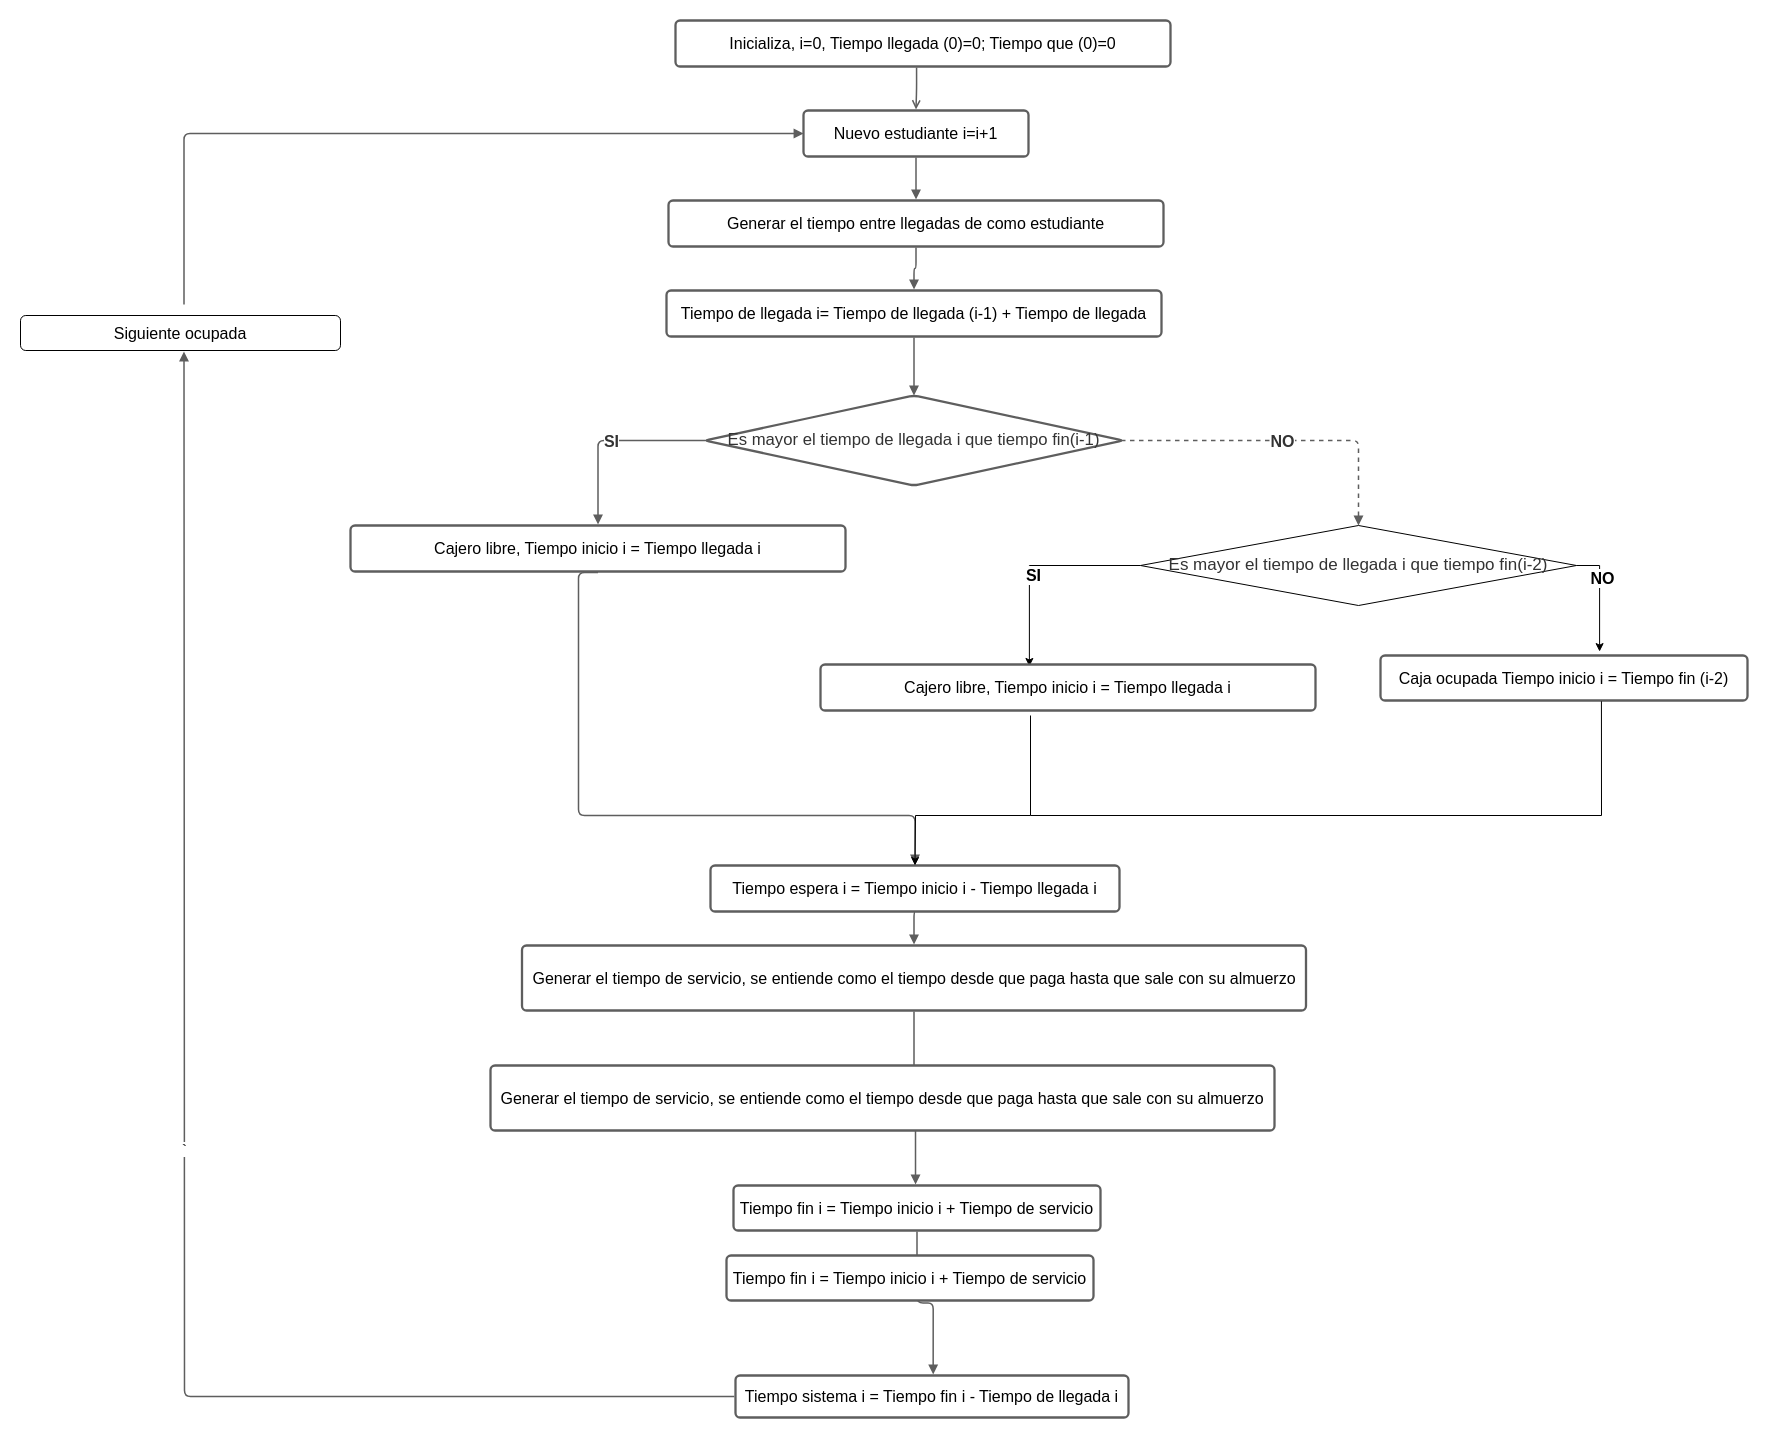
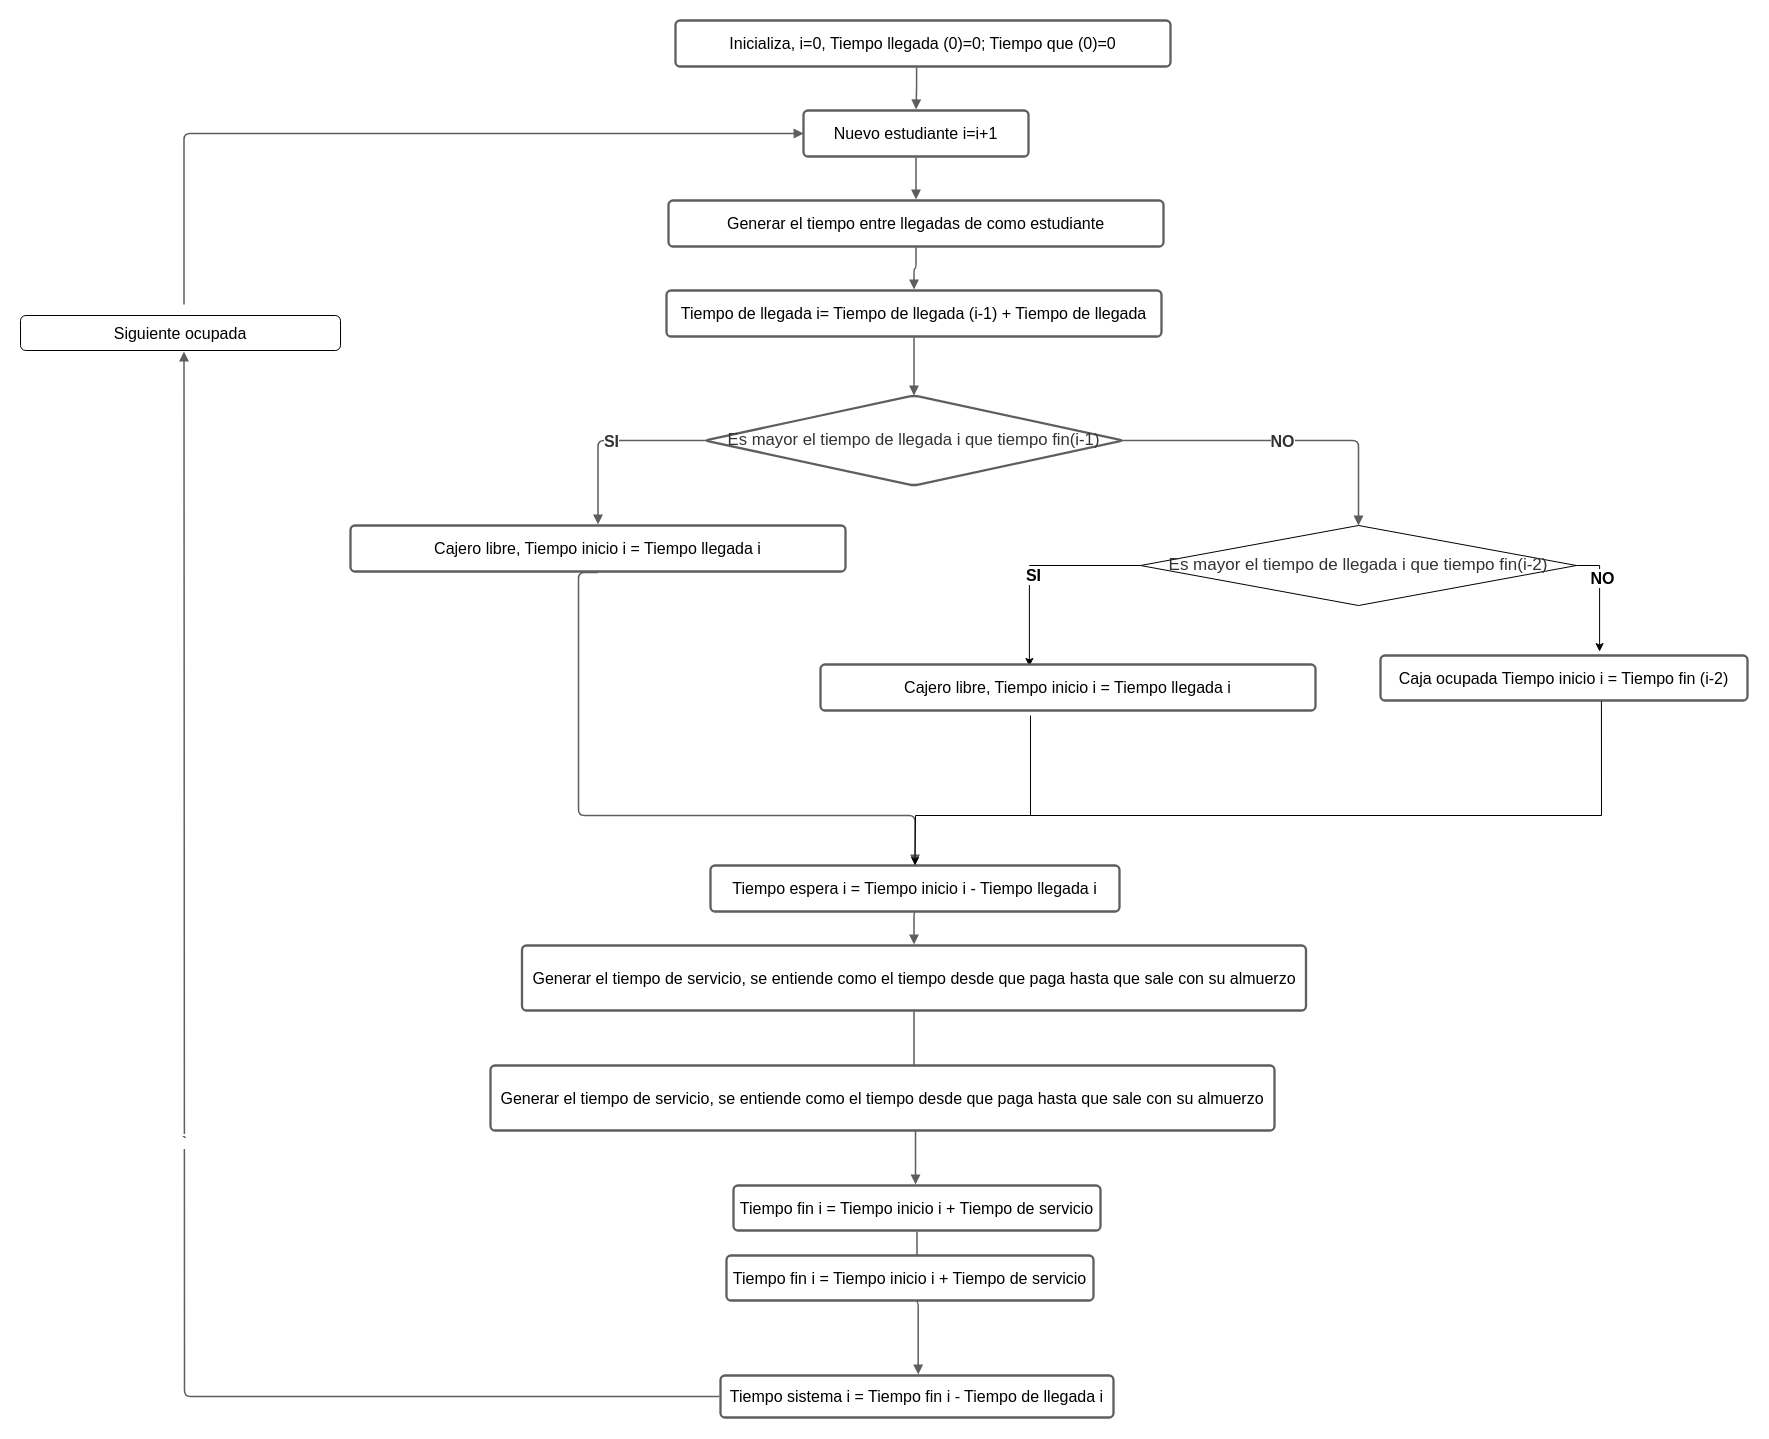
edge "Inicializa, i=0, Tiempo llegada (0)=0; Tiempo que (0)=0" -> "Nuevo estudiante i=i+1": arrowhead open -> block
edge "Es mayor el tiempo de llegada i que tiempo fin(i-1)" -> "Es mayor el tiempo de llegada i que tiempo fin(i-2)": style dashed -> solid
node "Tiempo sistema i = Tiempo fin i - Tiempo de llegada i": moved (932, 1397) -> (917, 1397)
